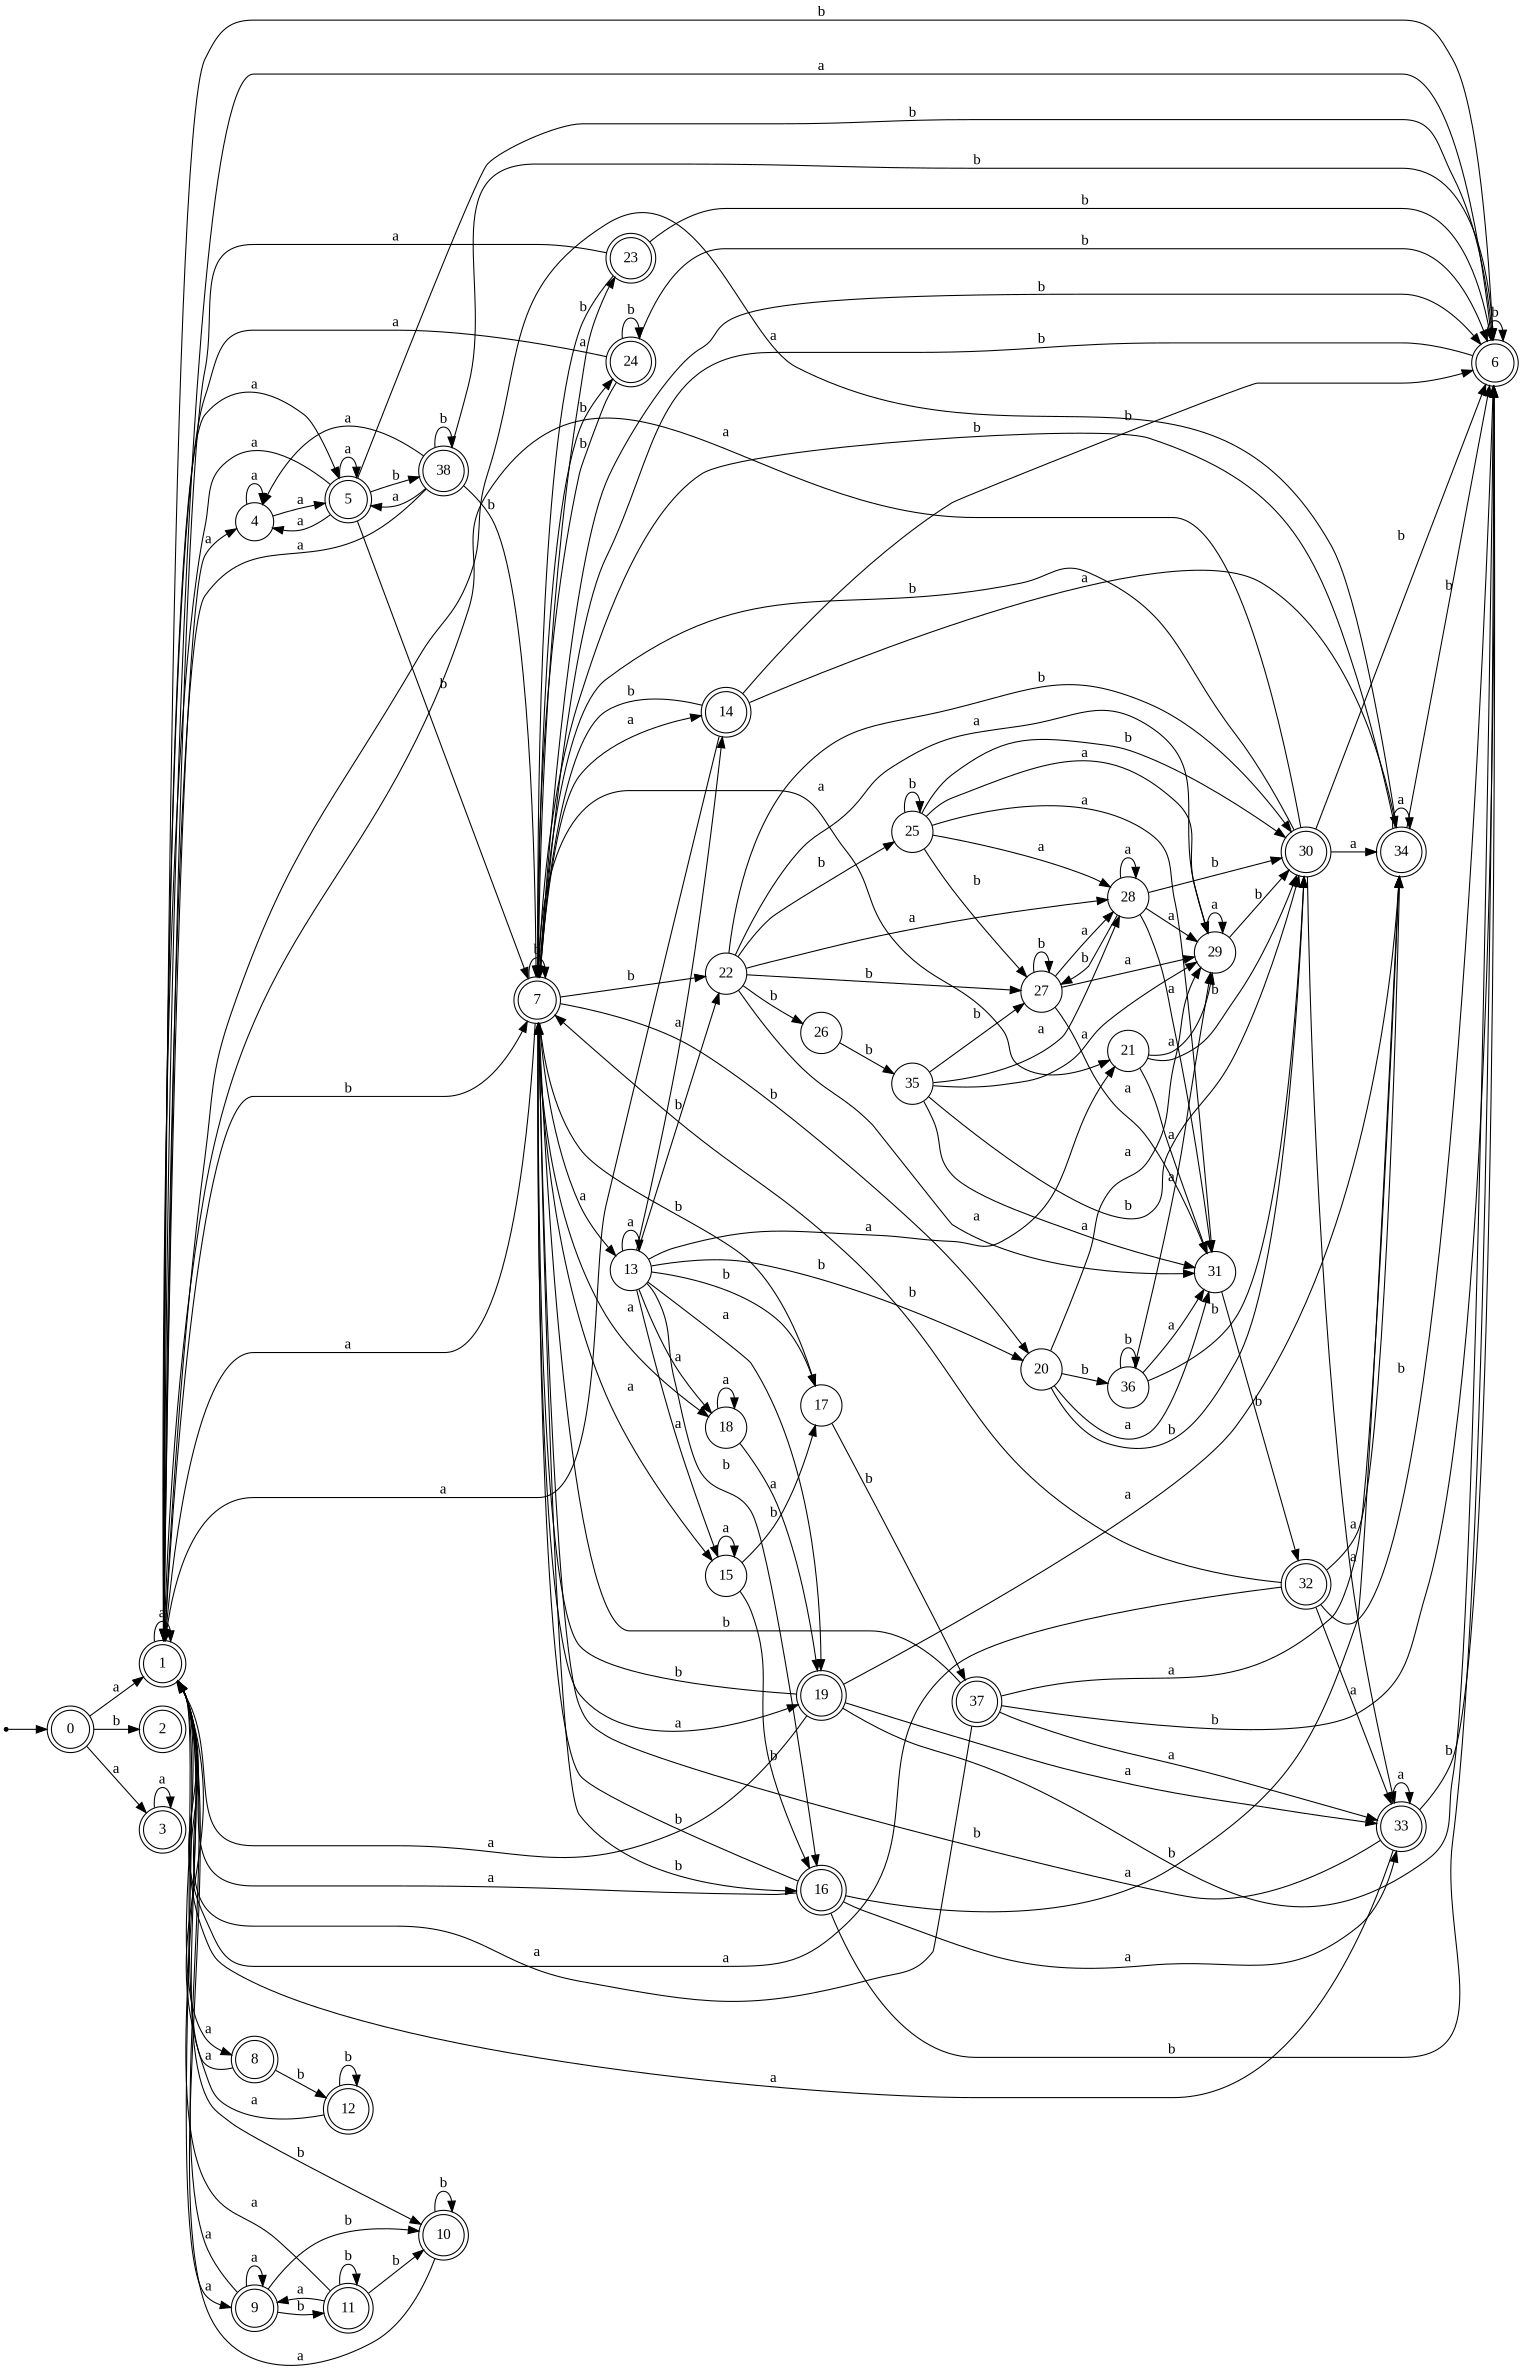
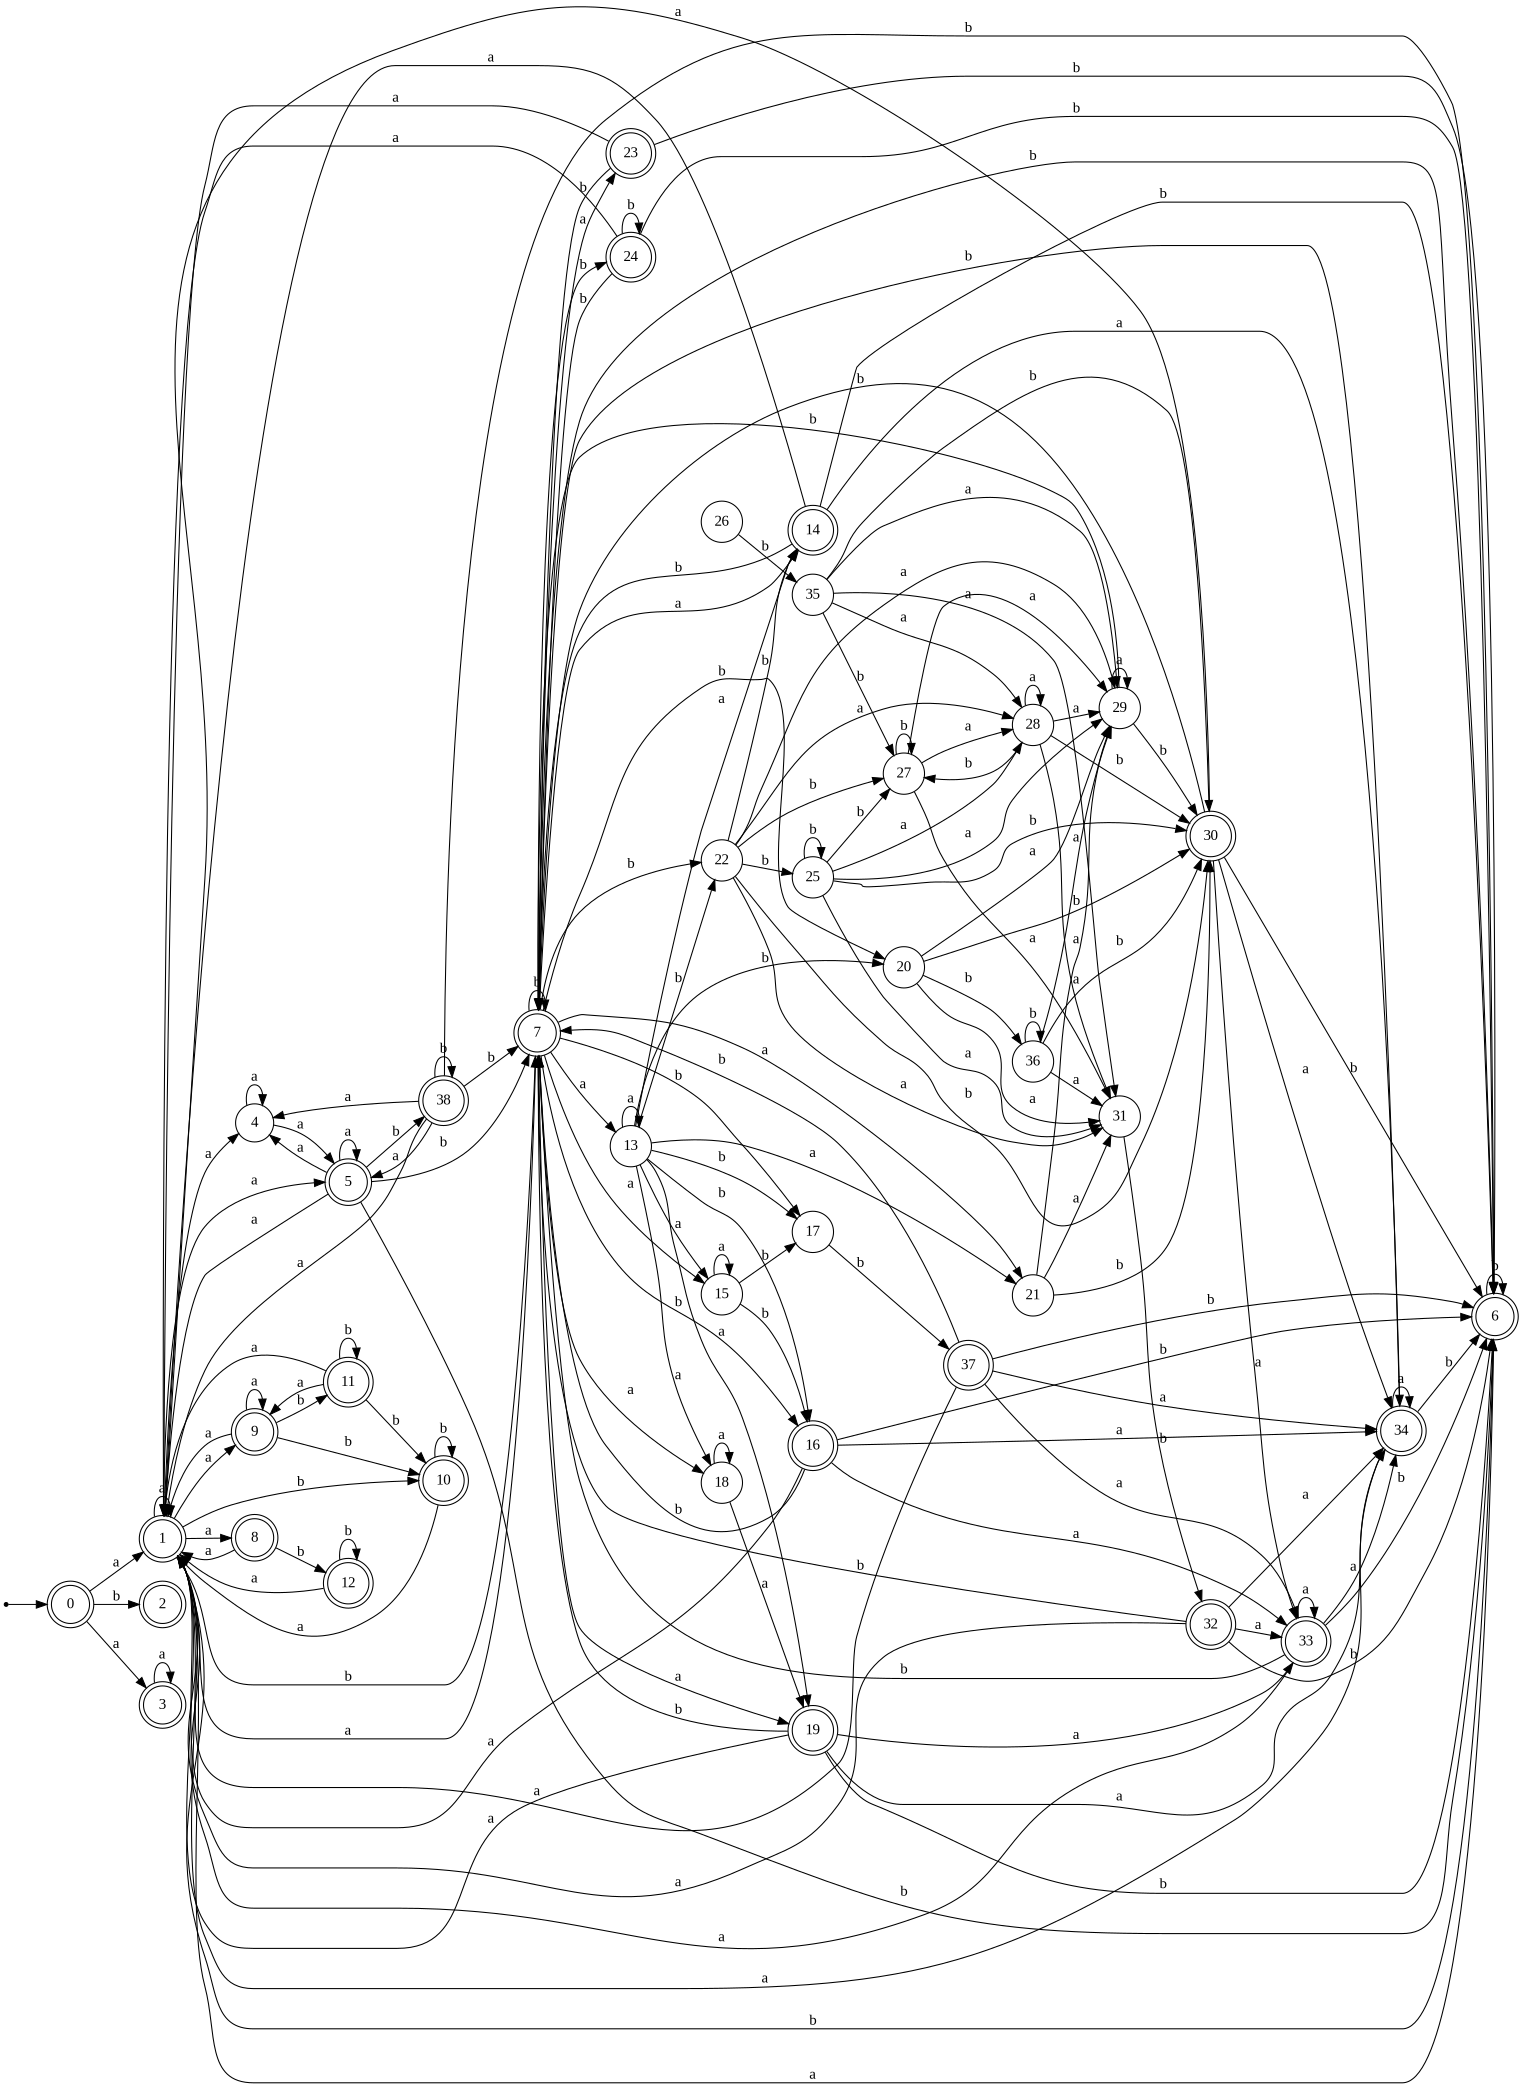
edge "6" -> "7": now "29" -> "7"
edge "22" -> "26": now "22" -> "14"
edge "33" -> "34": added, label "a"
